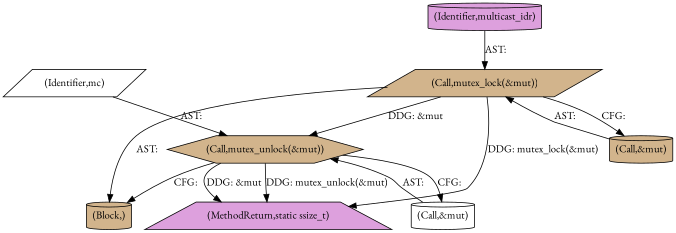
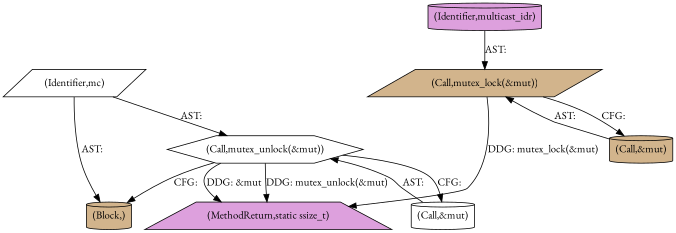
edge "(Call,mutex_lock(&mut))" -> "(Block,)": now "(Identifier,mc)" -> "(Block,)"
edge "(Call,mutex_lock(&mut))" -> "(Call,mutex_unlock(&mut))": removed, label "DDG: &mut"
node "(Call,mutex_unlock(&mut))": fillcolor tan -> white
